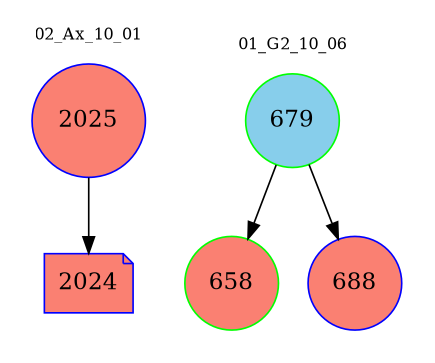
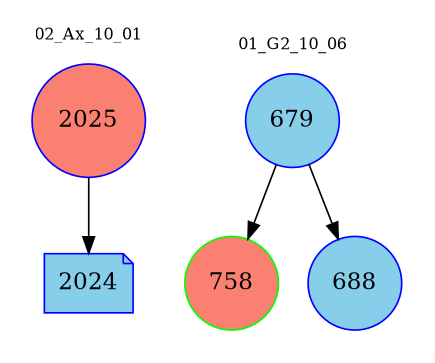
node "679": color green -> blue
node "2024": fillcolor salmon -> skyblue
node "658": label "658" -> "758"
node "688": fillcolor salmon -> skyblue
